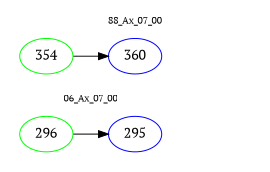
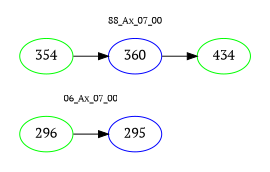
node "434": added
